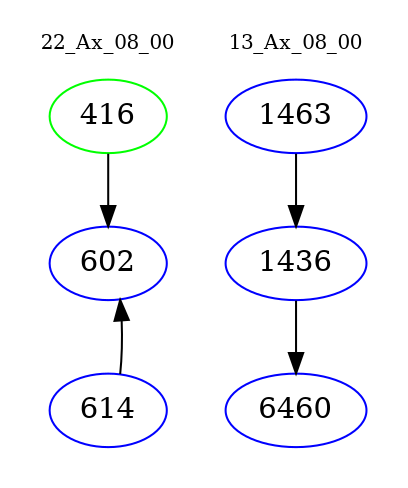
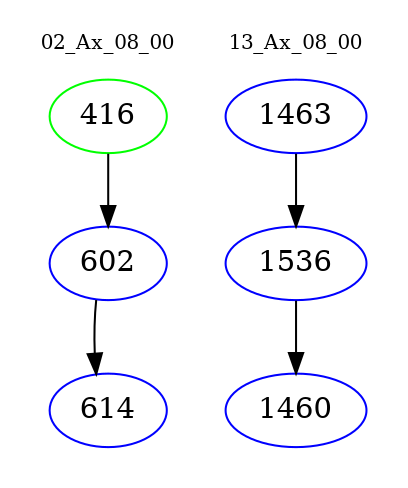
cluster "22_Ax_08_00": label "22_Ax_08_00" -> "02_Ax_08_00"
node "1436": label "1436" -> "1536"
edge "614" -> "602": reversed
node "6460": label "6460" -> "1460"
